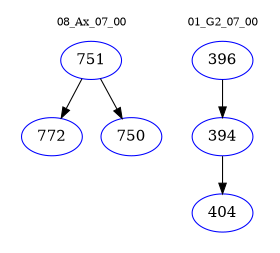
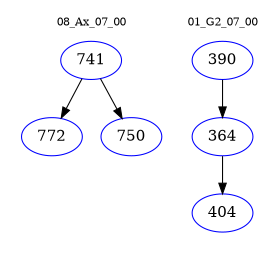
node "751": label "751" -> "741"
node "396": label "396" -> "390"
node "394": label "394" -> "364"
